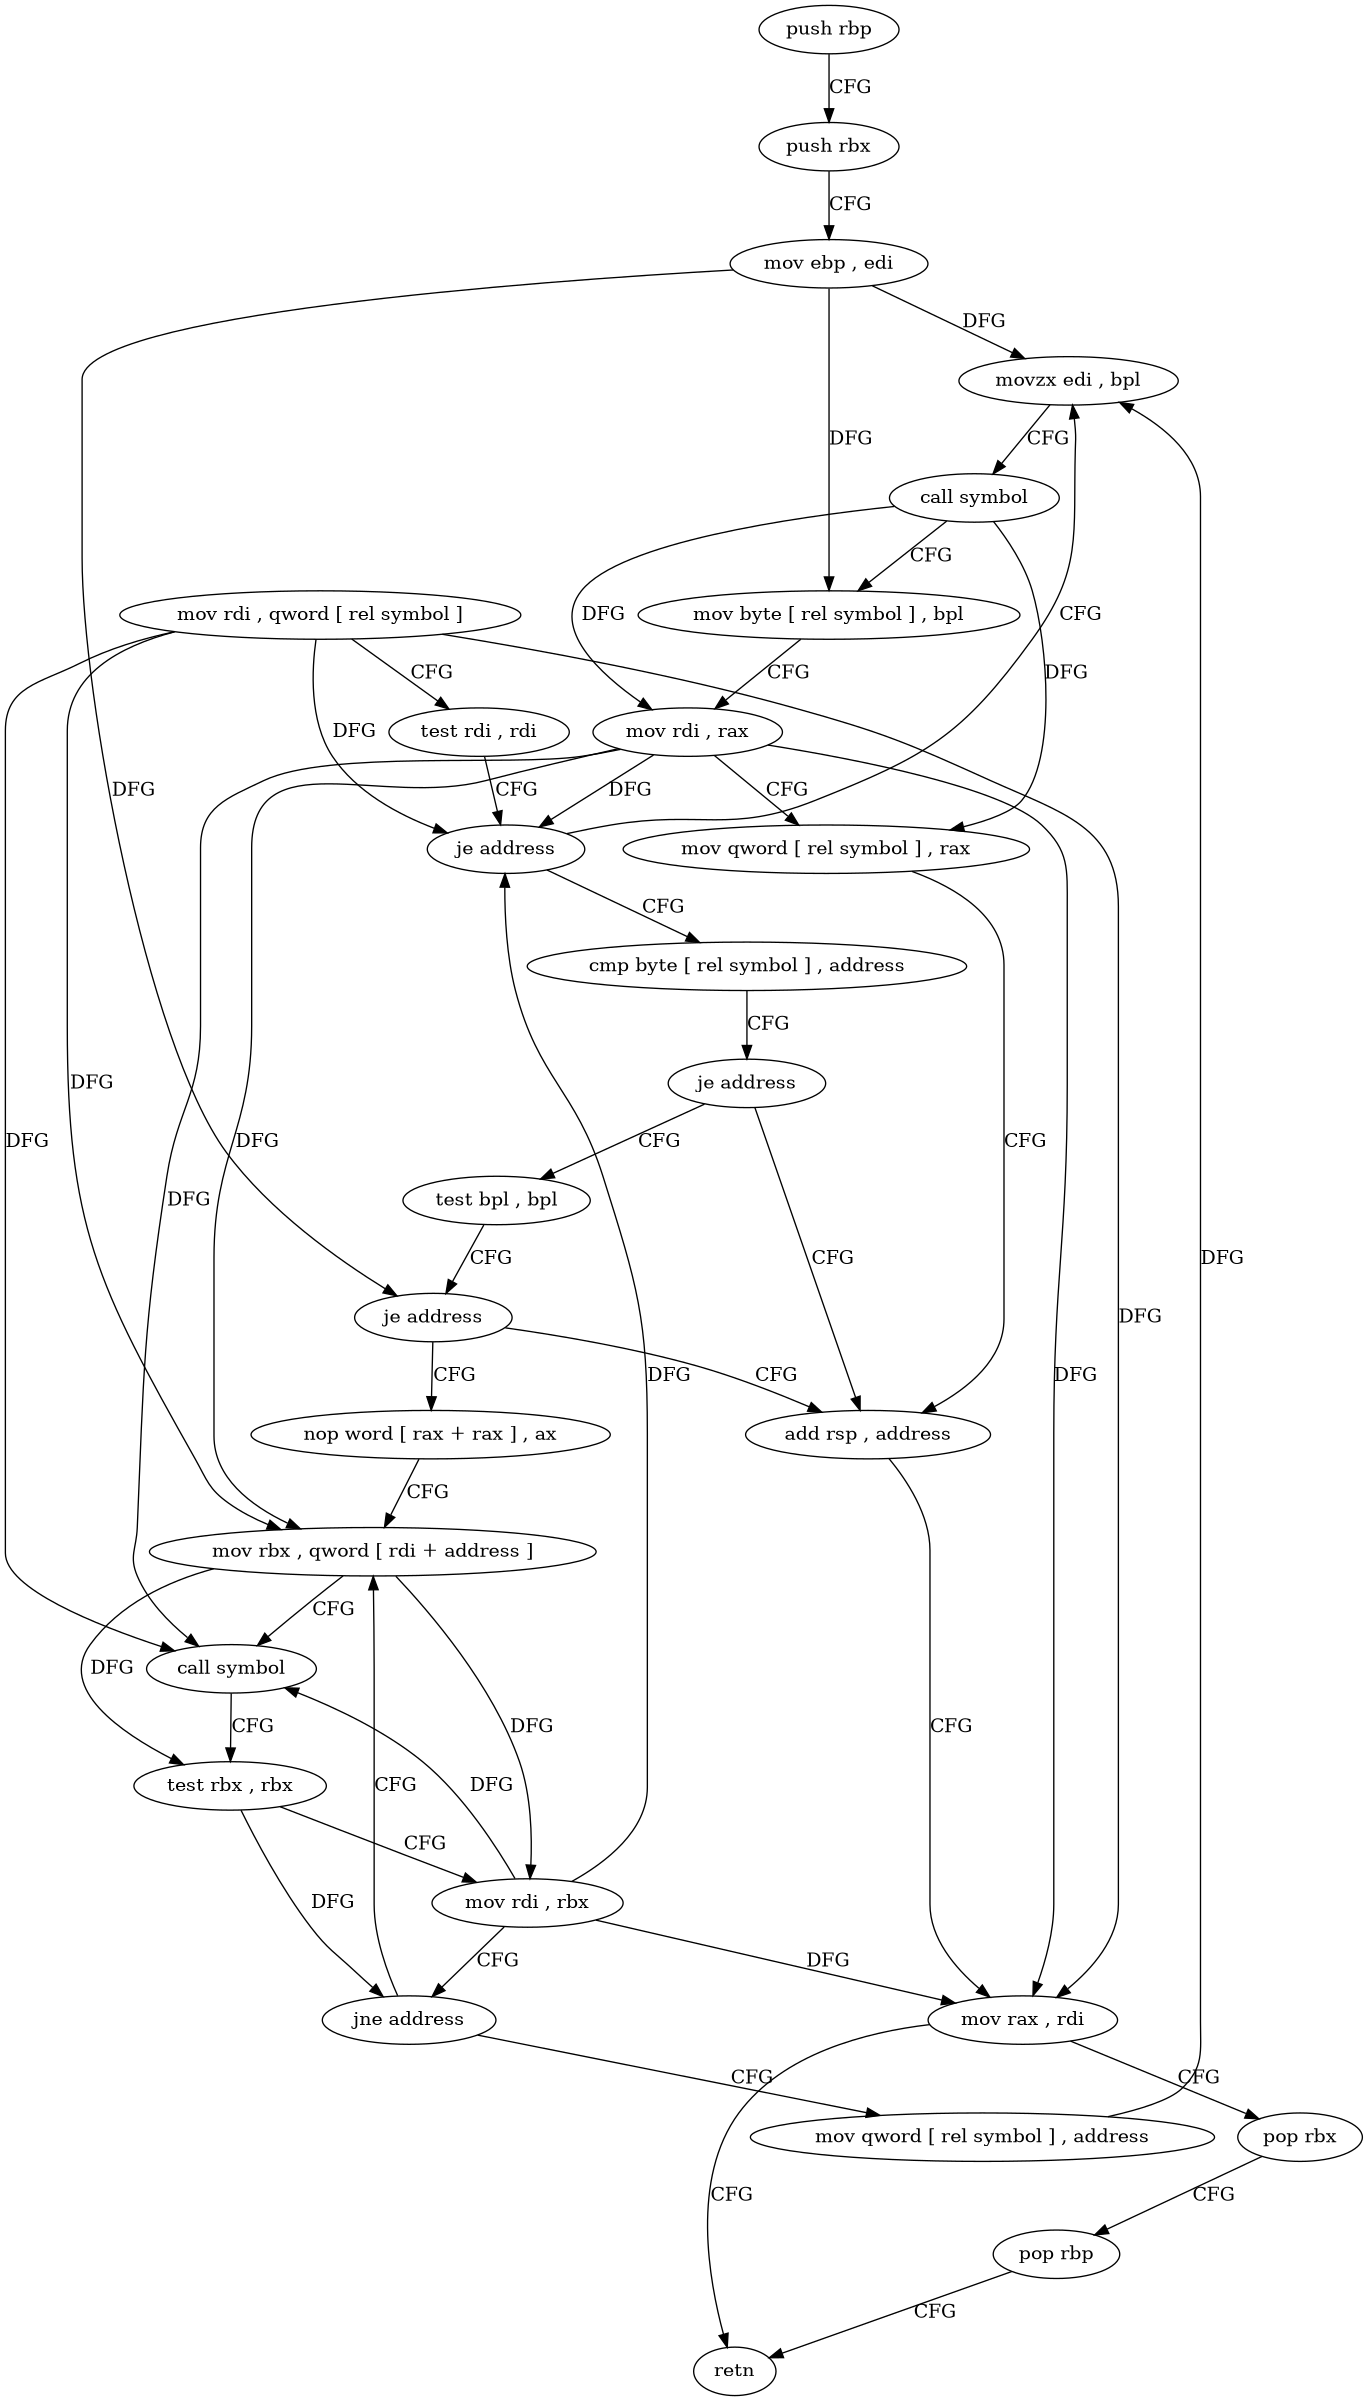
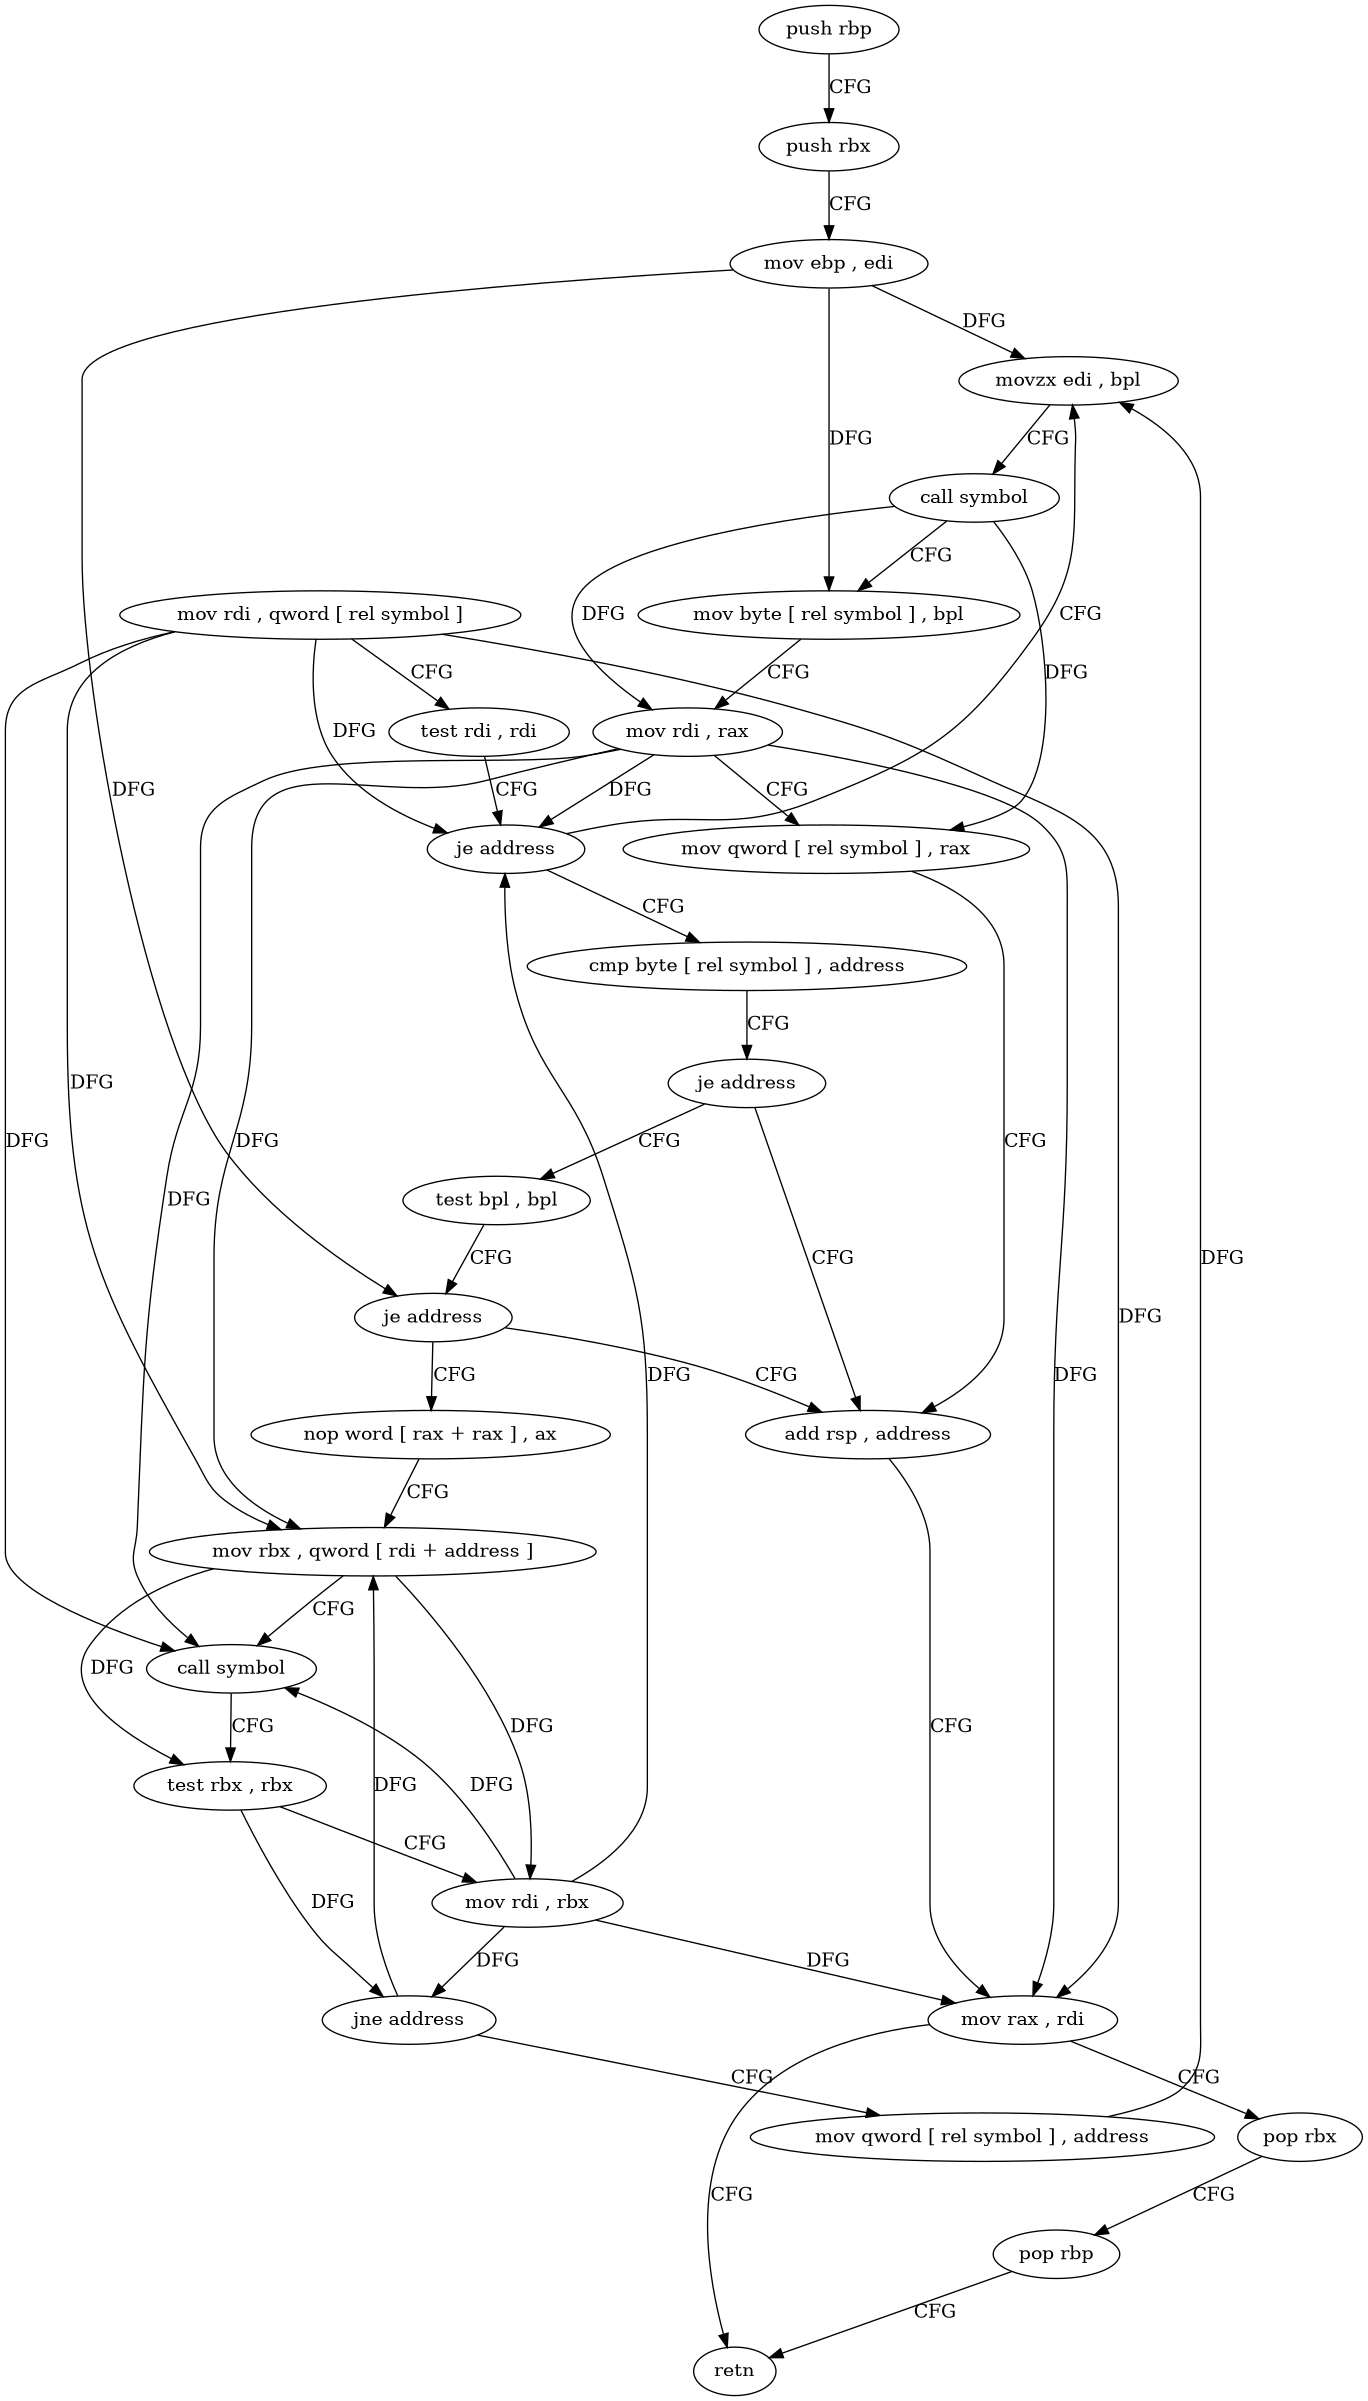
edge "jne address" -> "mov rbx , qword [ rdi + address ]": label "CFG" -> "DFG"
edge "mov rdi , rbx" -> "jne address": label "CFG" -> "DFG"
